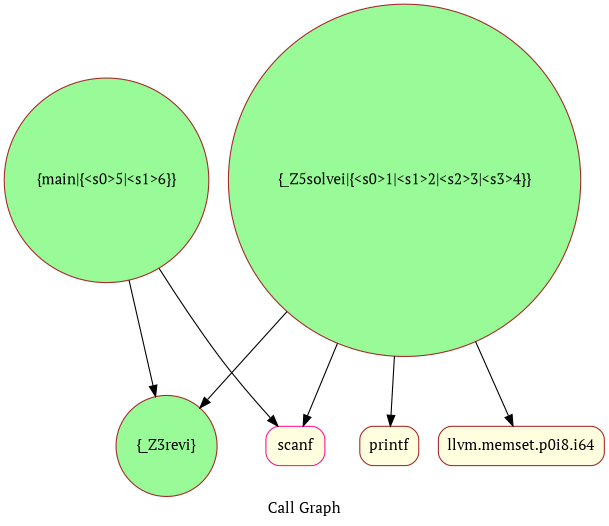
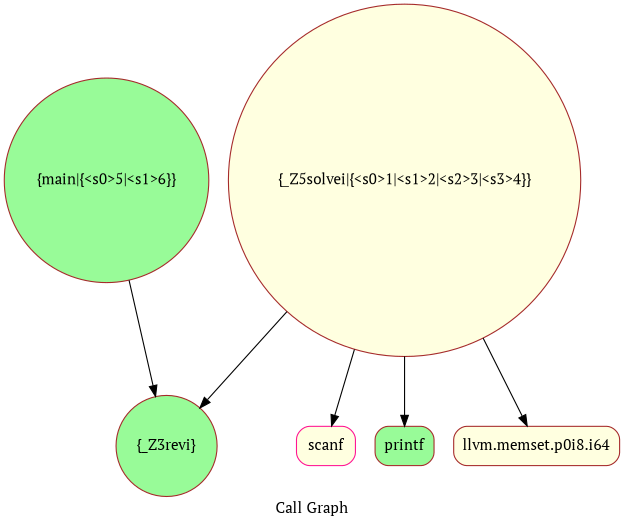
node "{_Z5solvei|{<s0>1|<s1>2|<s2>3|<s3>4}}": fillcolor palegreen -> lightyellow
edge "{main|{<s0>5|<s1>6}}" -> "scanf": removed
node "printf": fillcolor lightyellow -> palegreen
